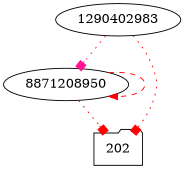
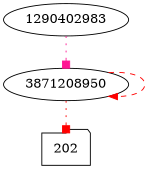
edge "1290402983" -> "202": removed
node "8871208950": label "8871208950" -> "3871208950"
